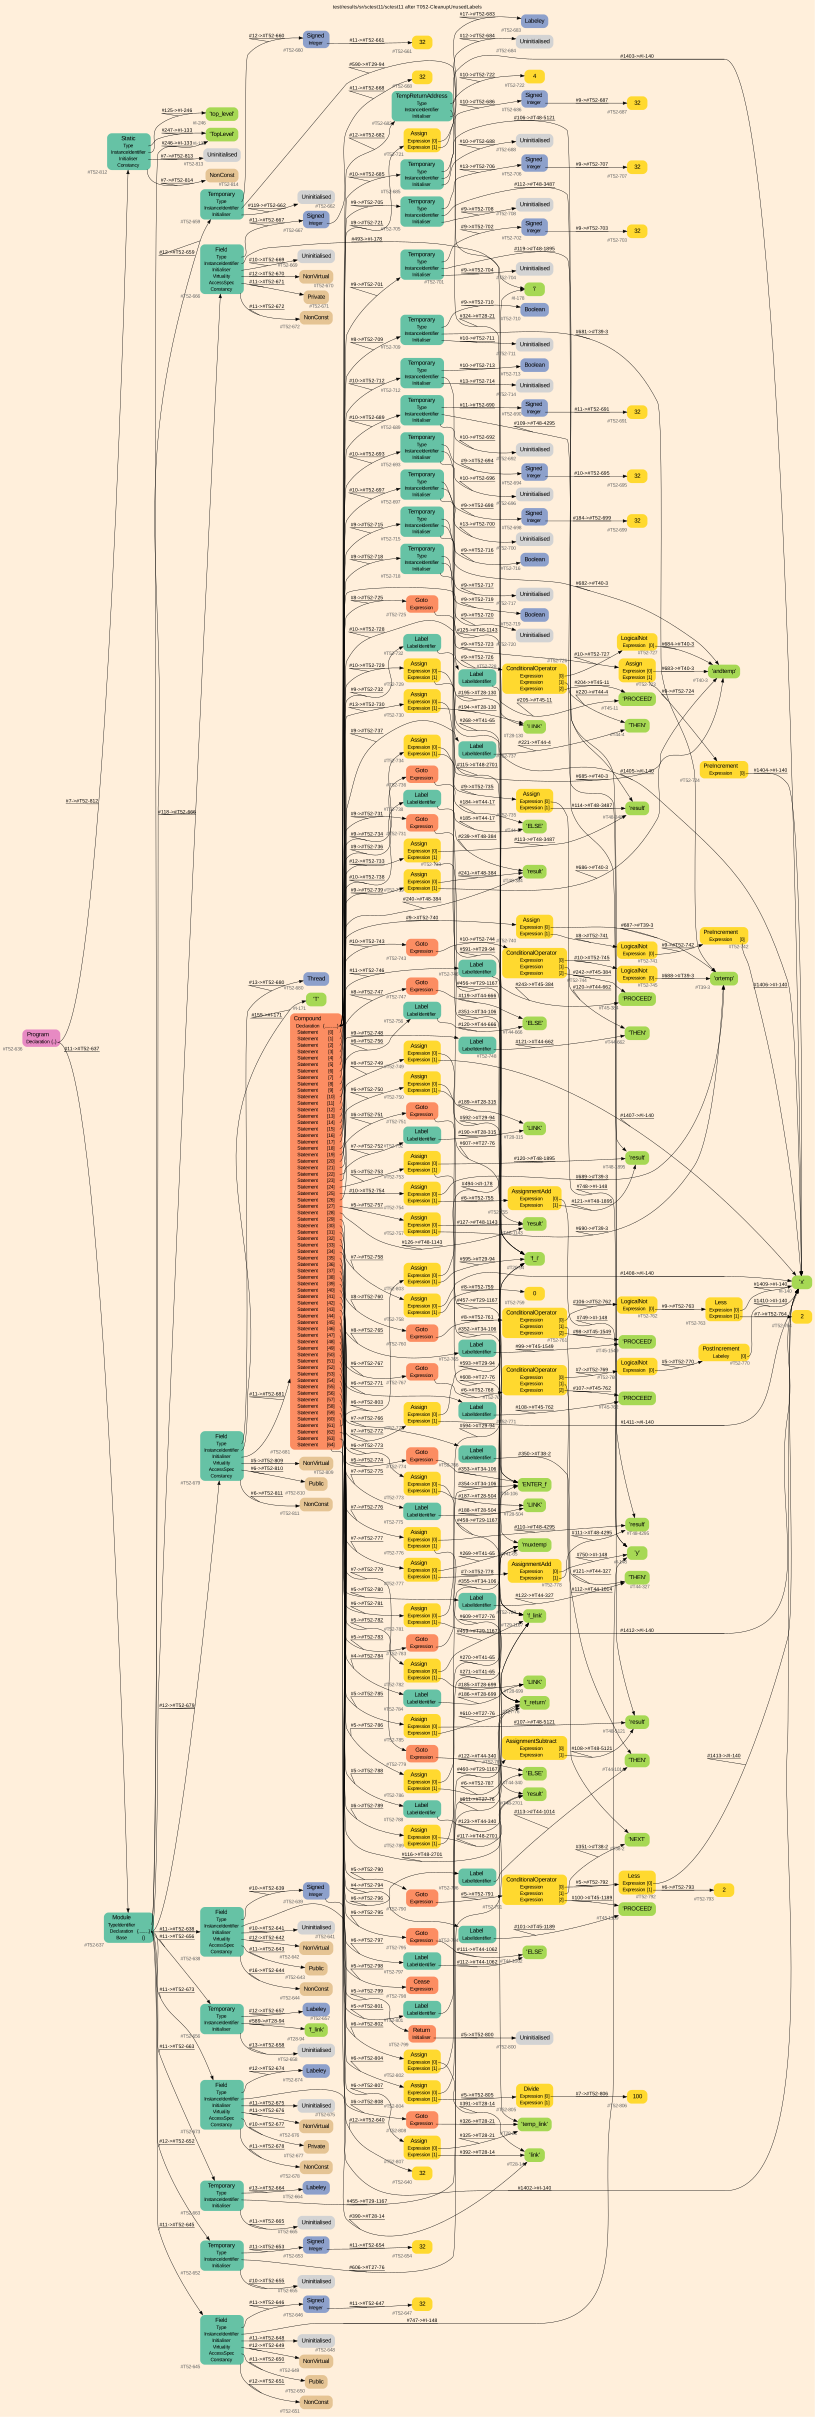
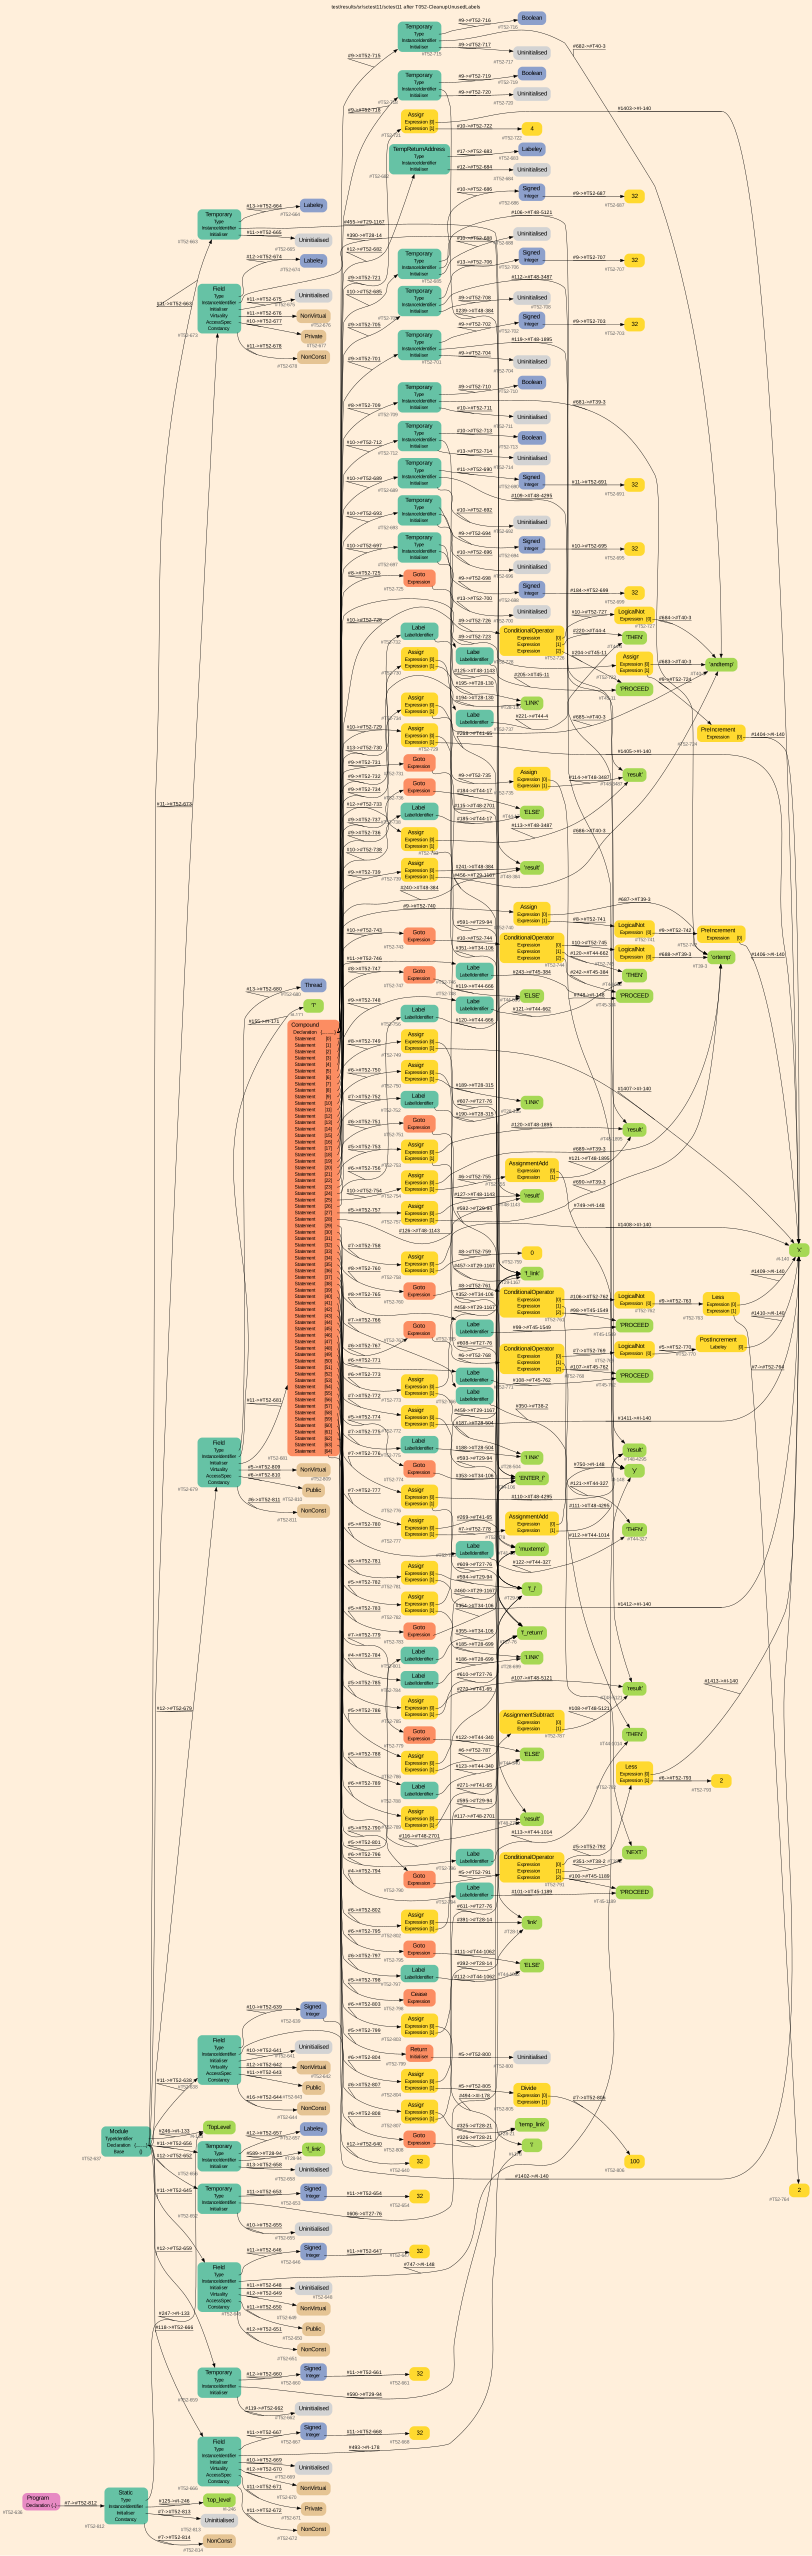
edge "TempReturnAddress" -> "'temp_link'": removed, label "#324->#T28-21"
edge "Program" -> "Module": removed, label "#11->#T52-637"
